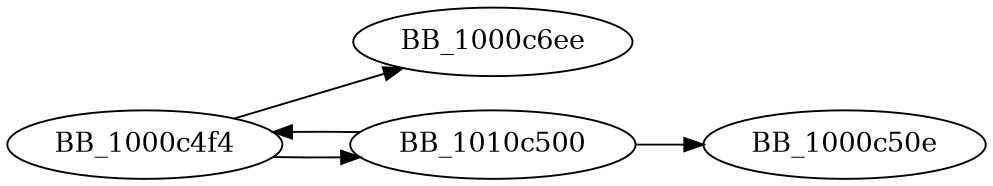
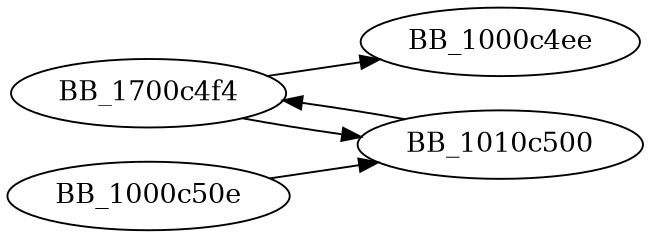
node "BB_1000c6ee": label "BB_1000c6ee" -> "BB_1000c4ee"
node "BB_1000c4f4": label "BB_1000c4f4" -> "BB_1700c4f4"
edge "BB_1010c500" -> "BB_1000c50e": reversed
